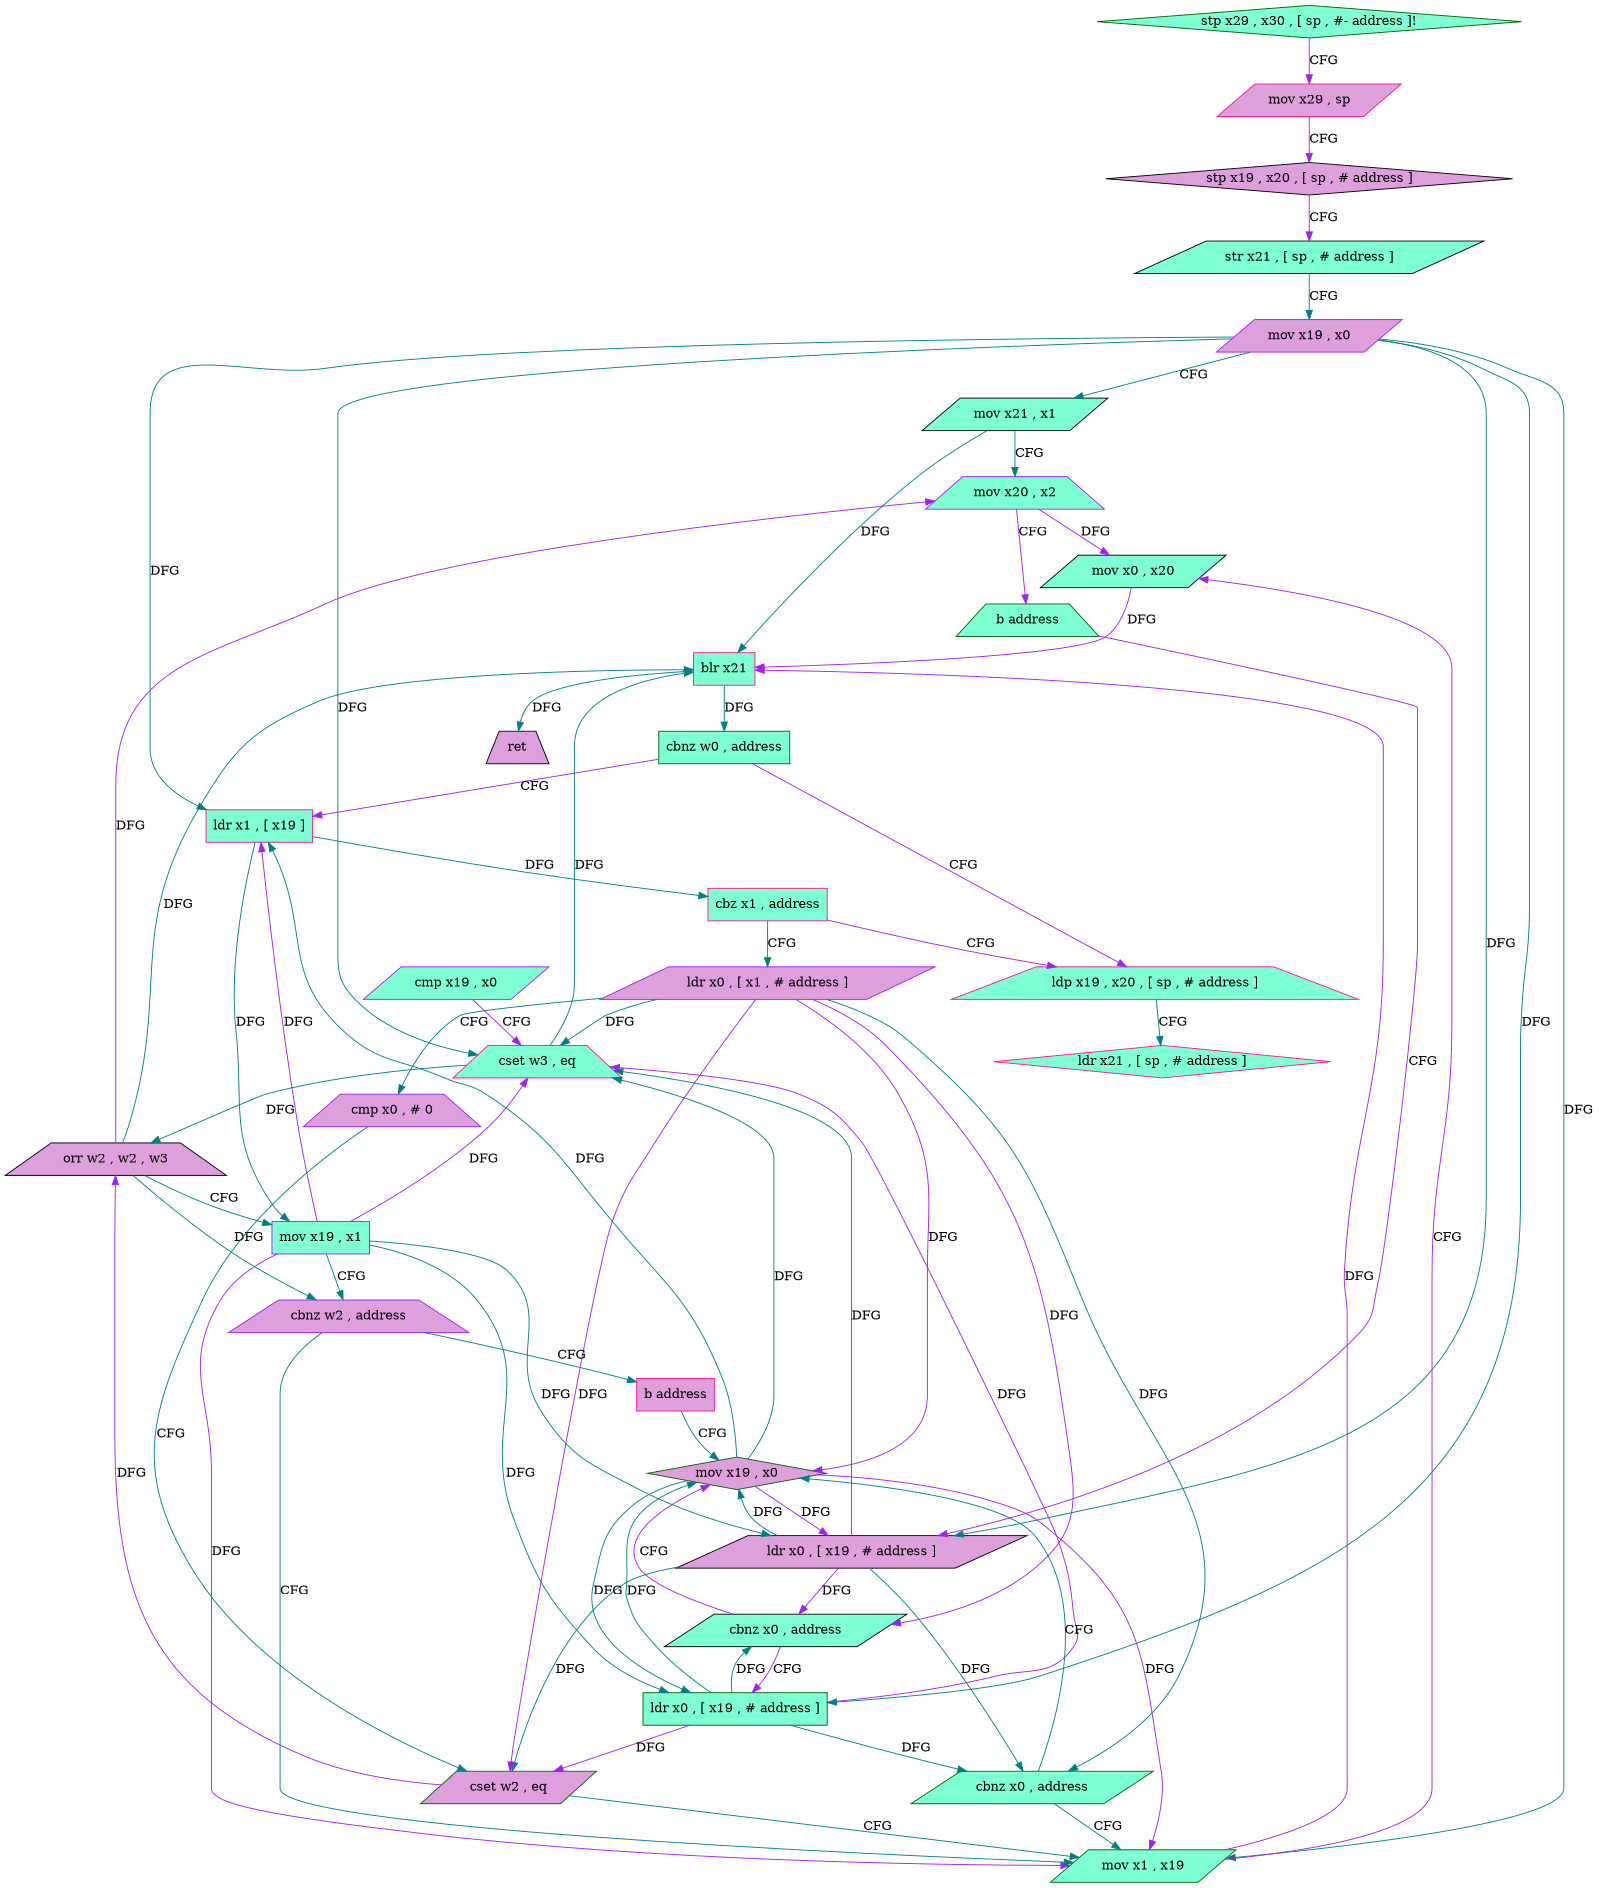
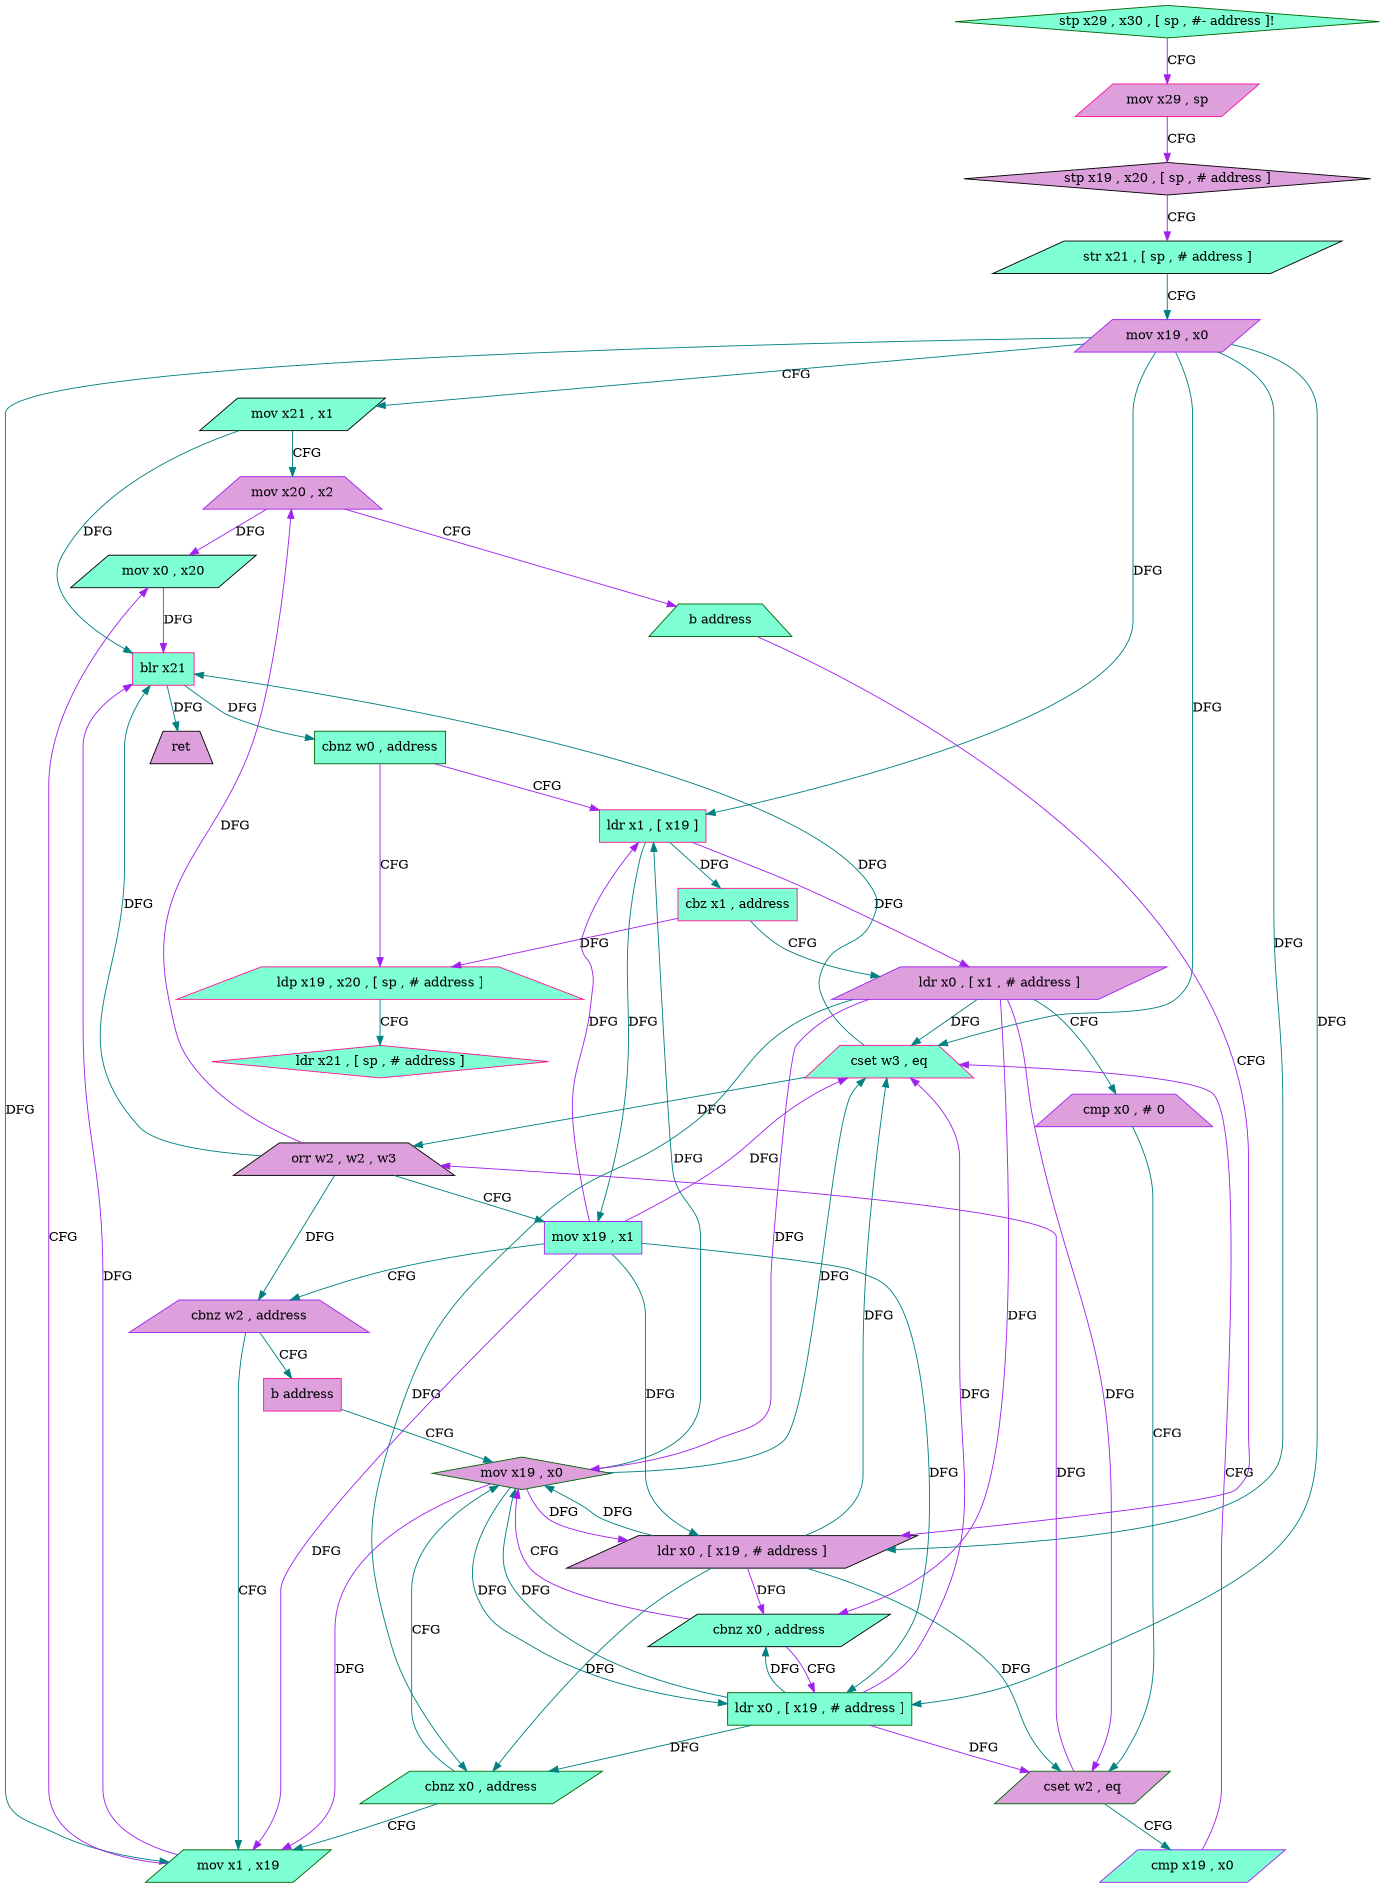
node "mov x20 , x2": fillcolor aquamarine -> plum
edge "ldr x1 , [ x19 ]" -> "ldr x0 , [ x1 , # address ]": added, label "DFG"
edge "cbz x1 , address" -> "ldp x19 , x20 , [ sp , # address ]": label "CFG" -> "DFG"
edge "cset w2 , eq" -> "mov x1 , x19": now "cset w2 , eq" -> "cmp x19 , x0"
